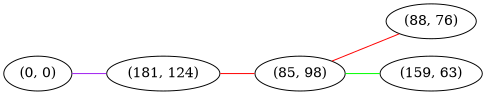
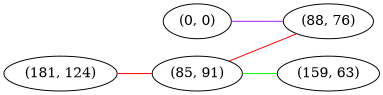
edge "(0, 0)" -- "(181, 124)": now "(0, 0)" -- "(88, 76)"
node "(85, 98)": label "(85, 98)" -> "(85, 91)"
